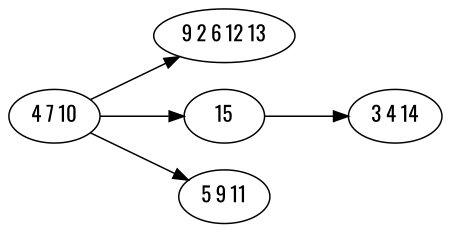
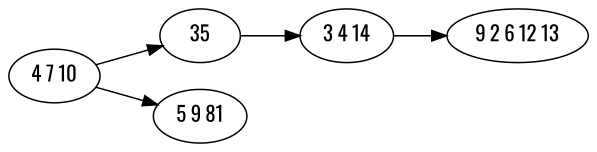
edge "4 7 10" -> "9 2 6 12 13": now "3 4 14" -> "9 2 6 12 13"
node "15": label "15" -> "35"
node "5 9 11": label "5 9 11" -> "5 9 81"
